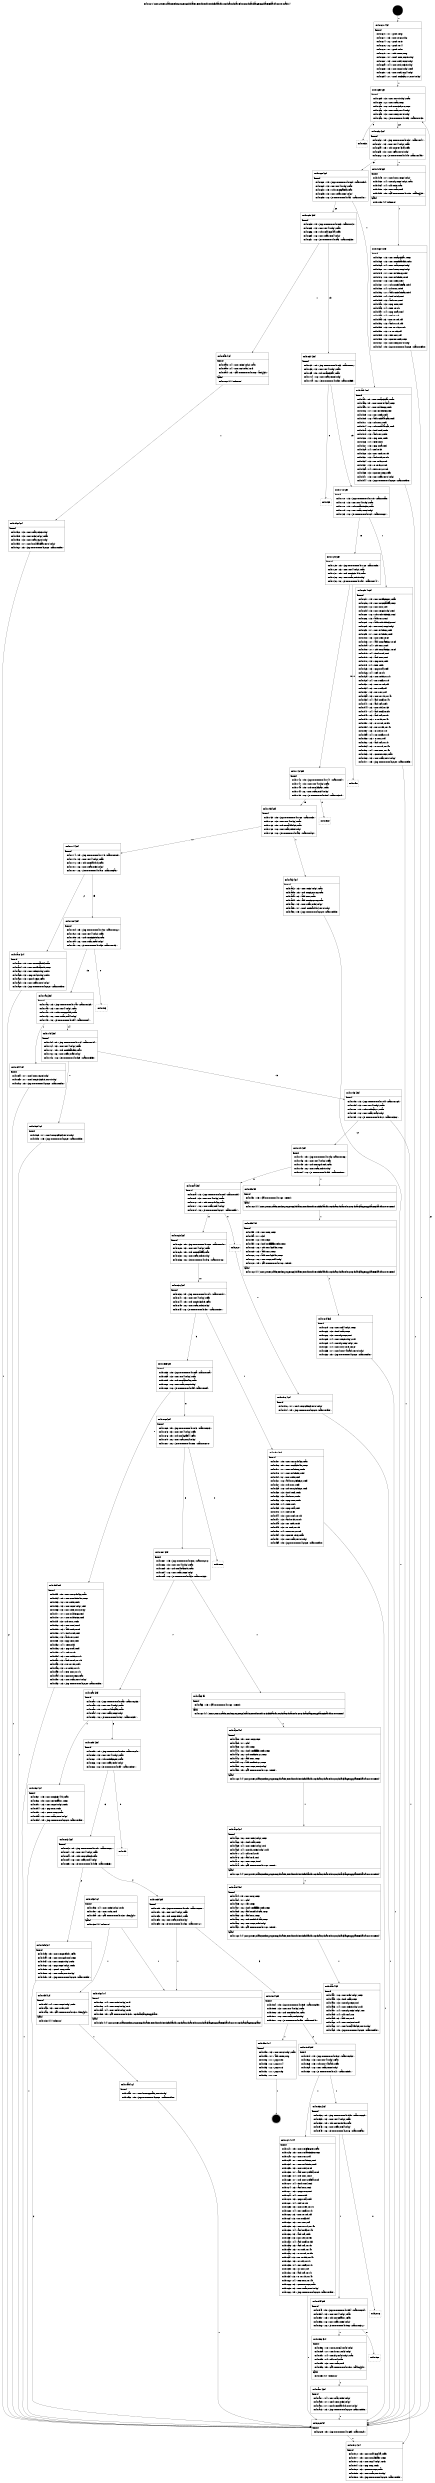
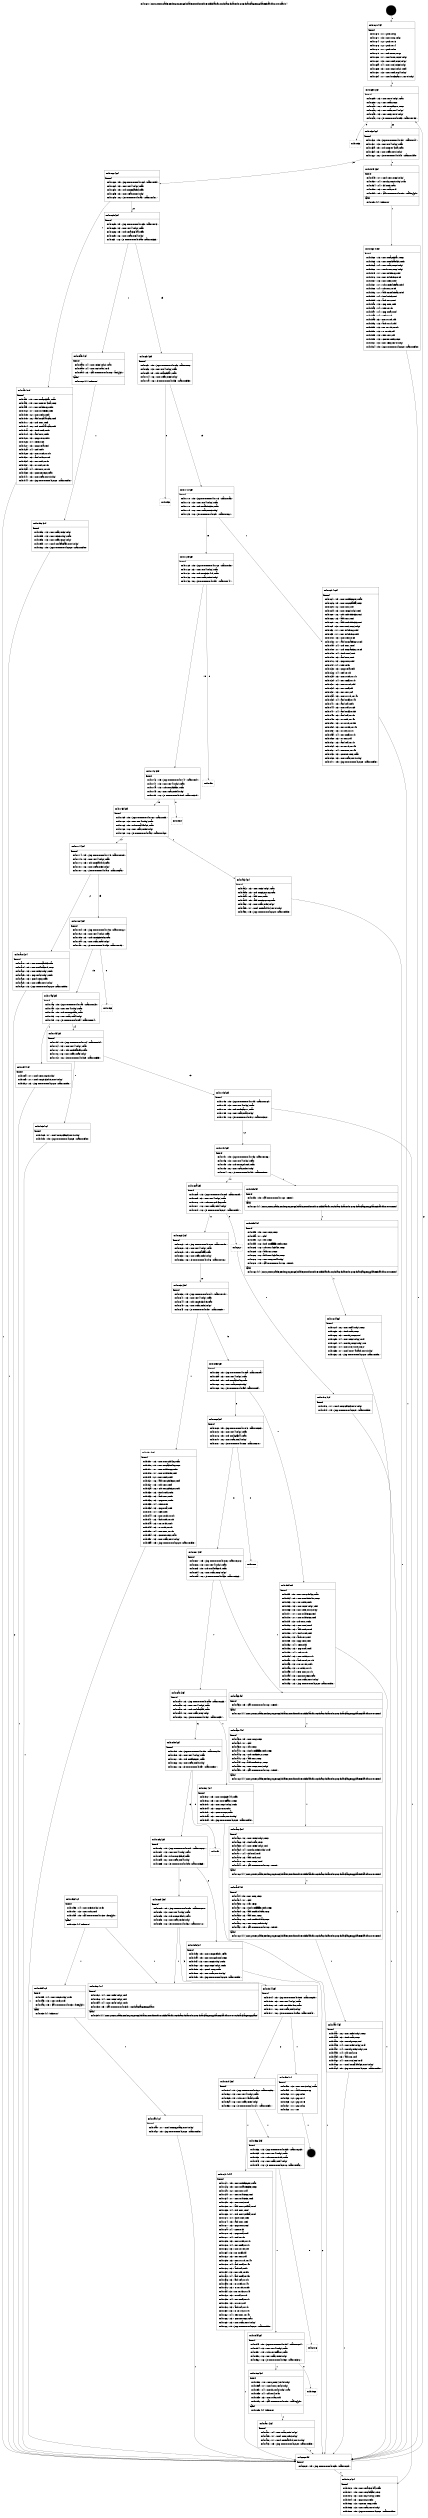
edge "0x401aa7 [43]" -> "0x40202e [5]": added, label "1"
